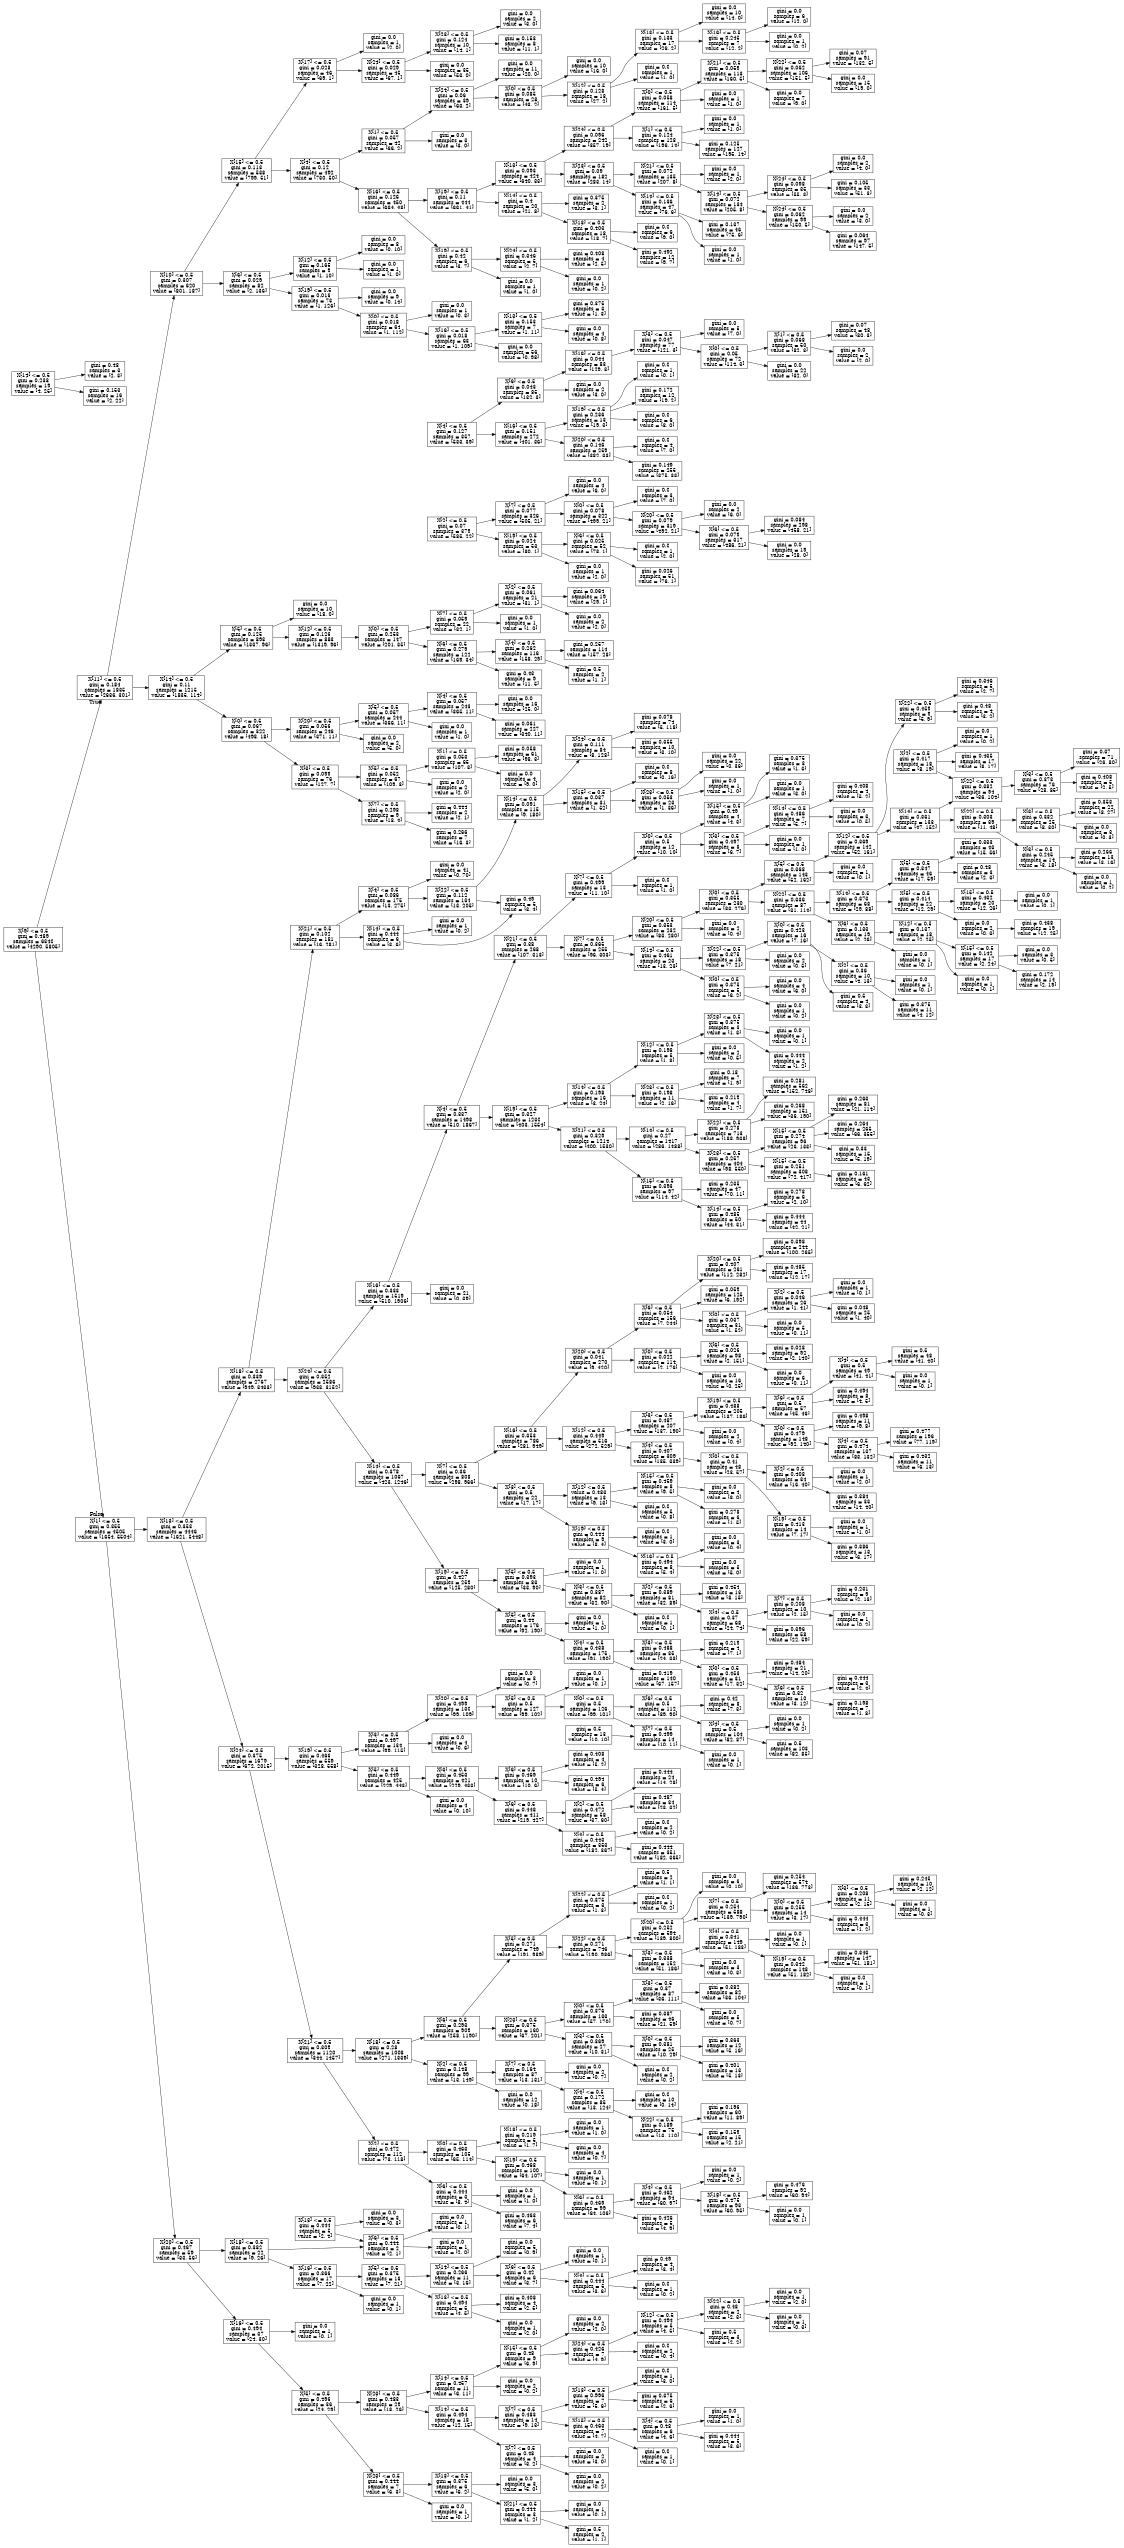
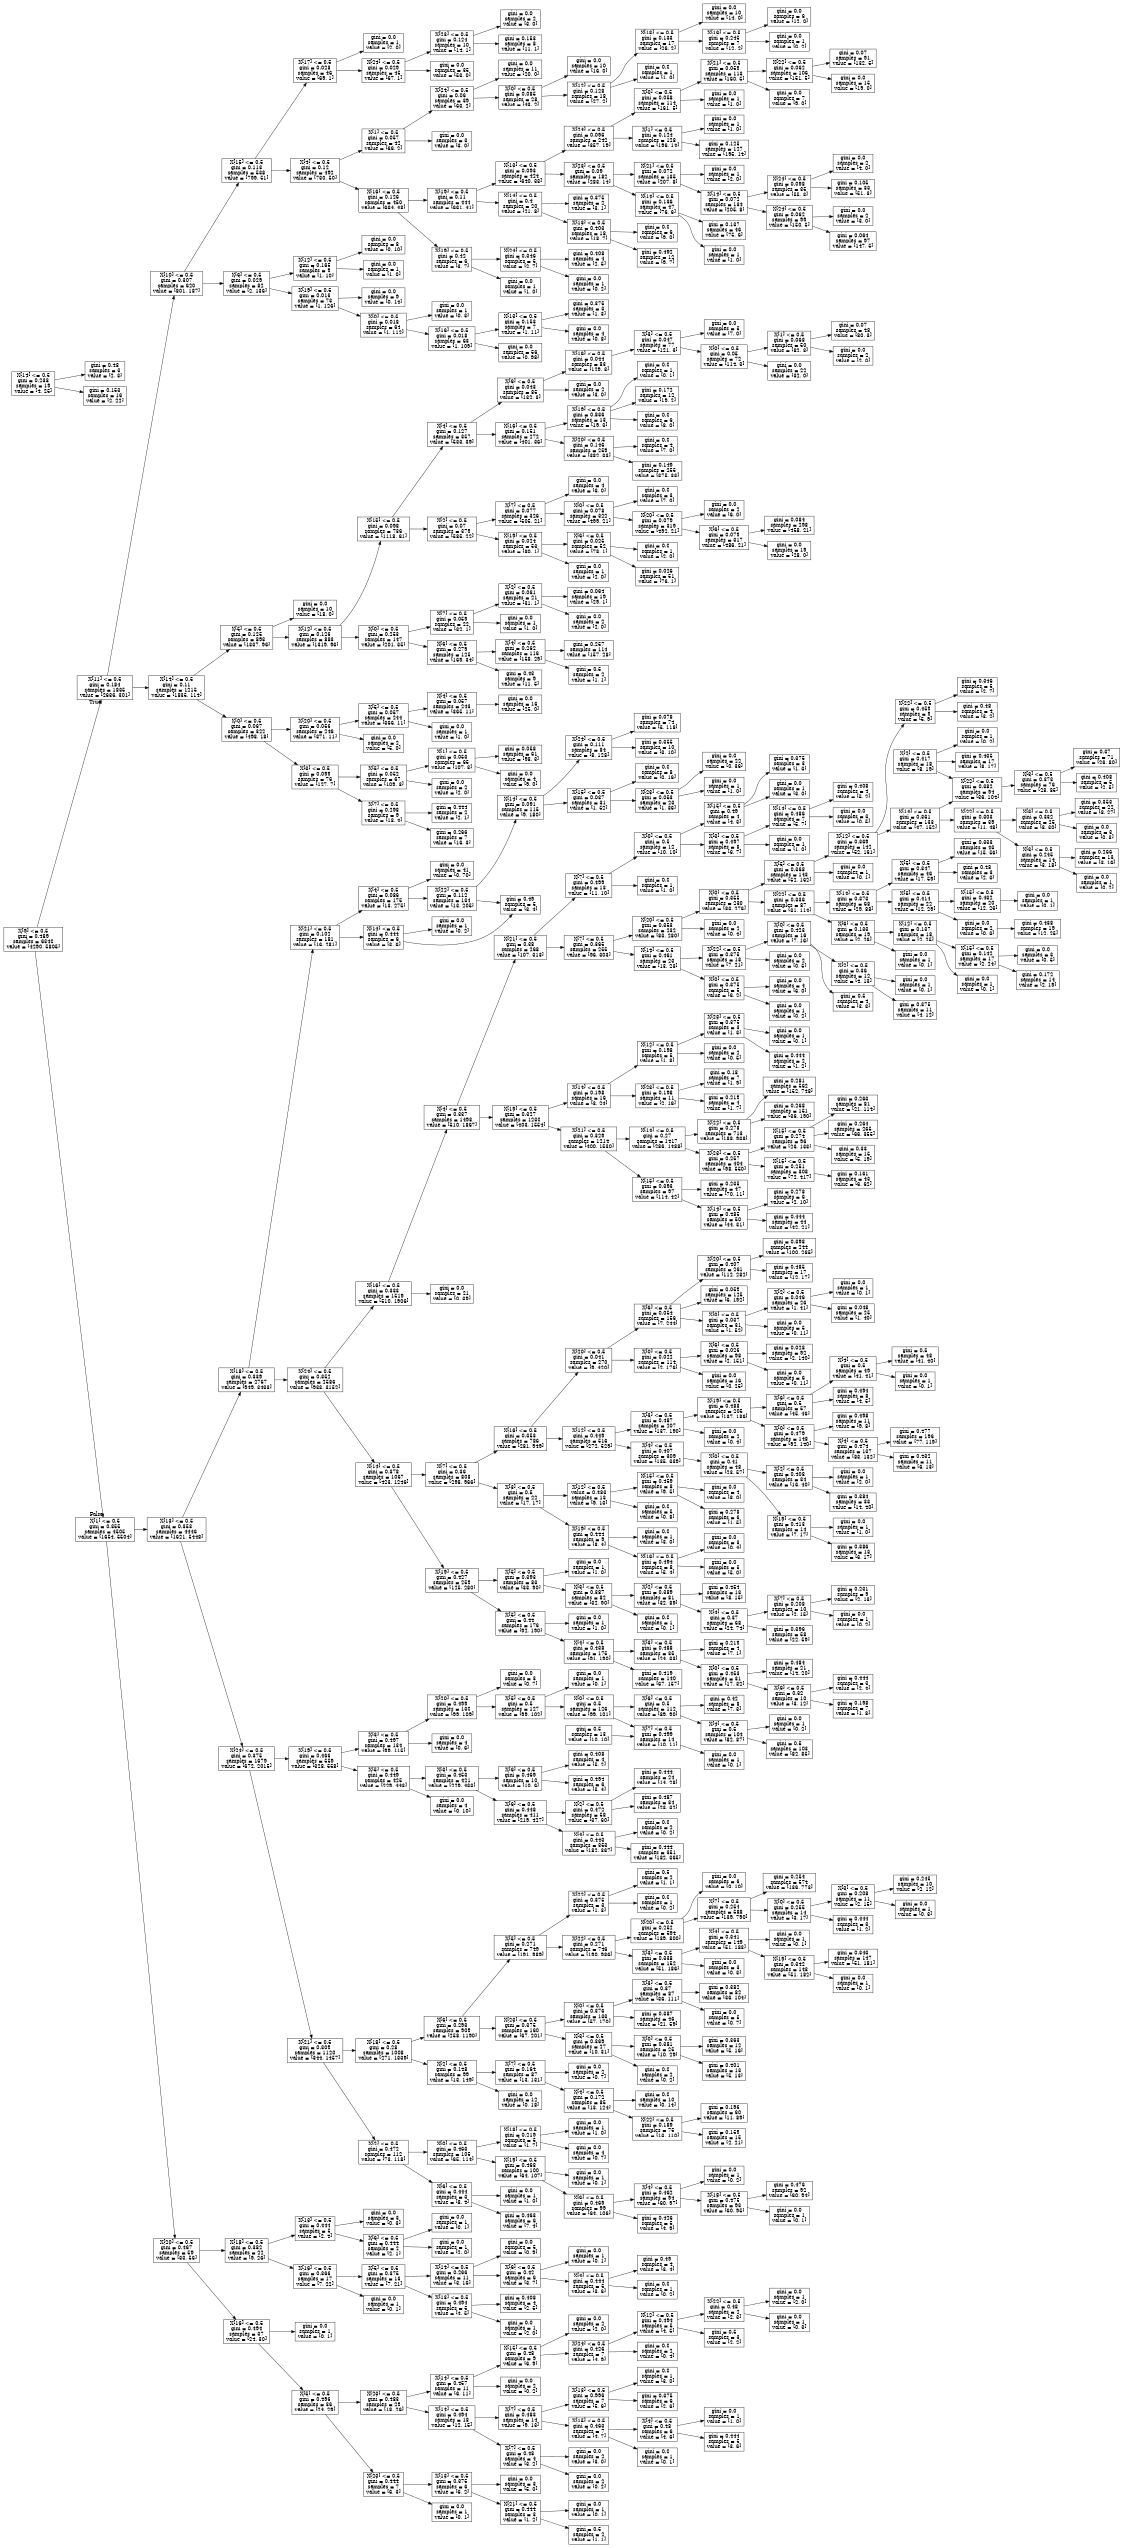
node "X[19] <= 0.5 gini = 0.236 samples = 13 value = [19, 3]": label "X[19] <= 0.5 gini = 0.236 samples = 13 value = [19, 3]" -> "X[19] <= 0.5 gini = 0.836 samples = 13 value = [19, 3]"
node "X[15] <= 0.5 gini = 0.098 samples = 736 value = [1118, 61]": added
node "X[6] <= 0.5 gini = 0.279 samples = 122 value = [169, 34]": label "X[6] <= 0.5 gini = 0.279 samples = 122 value = [169, 34]" -> "X[6] <= 0.5 gini = 0.279 samples = 125 value = [169, 34]"
node "gini = 0.061 samples = 227 value = [340, 11]": removed
node "X[2] <= 0.5 gini = 0.36 samples = 10 value = [4, 13]": label "X[2] <= 0.5 gini = 0.36 samples = 10 value = [4, 13]" -> "X[2] <= 0.5 gini = 0.36 samples = 12 value = [4, 13]"
edge "X[18] <= 0.5 gini = 0.382 samples = 22 value = [9, 26]" -> "X[6] <= 0.5 gini = 0.444 samples = 2 value = [2, 1]": now "X[18] <= 0.5 gini = 0.382 samples = 22 value = [9, 26]" -> "X[13] <= 0.5 gini = 0.444 samples = 5 value = [2, 4]"
